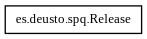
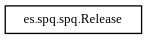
node "es.deusto.spq.Release": label "es.deusto.spq.Release" -> "es.spq.spq.Release"
